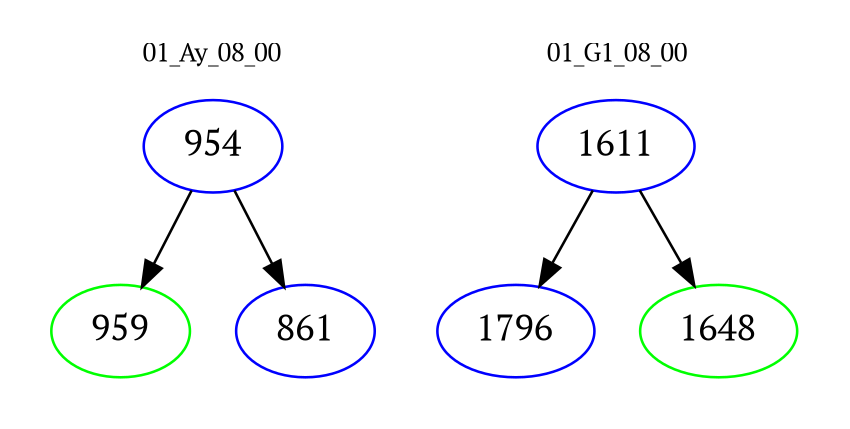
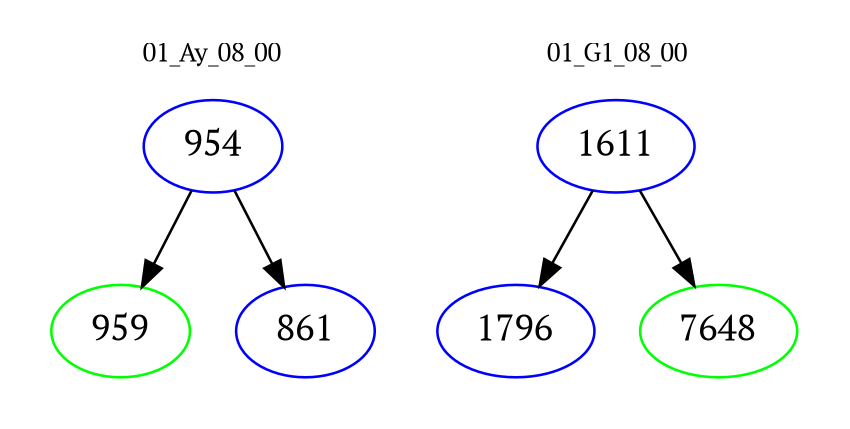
node "1648": label "1648" -> "7648"
